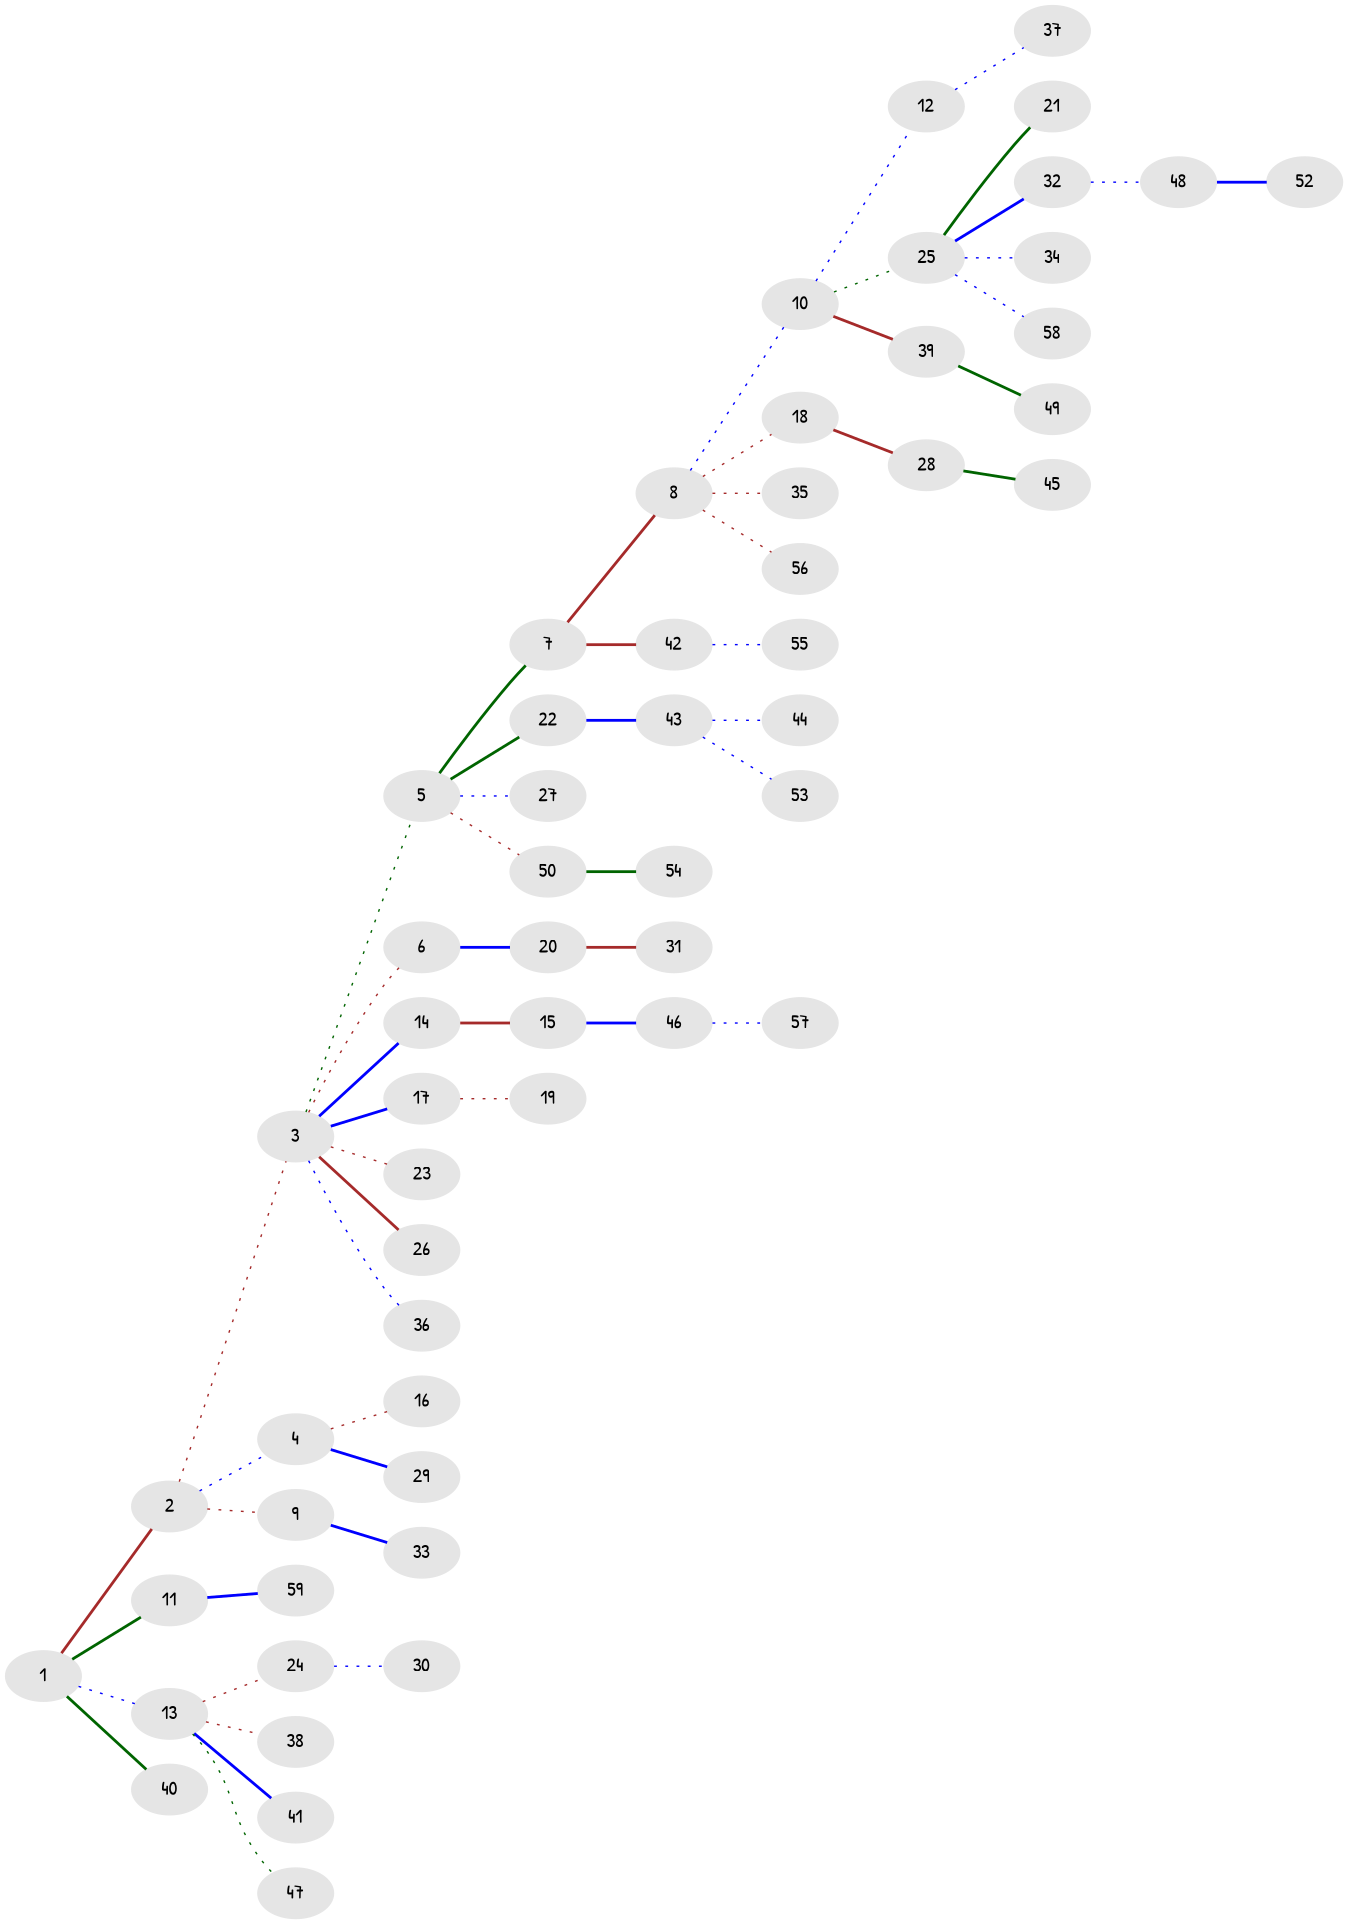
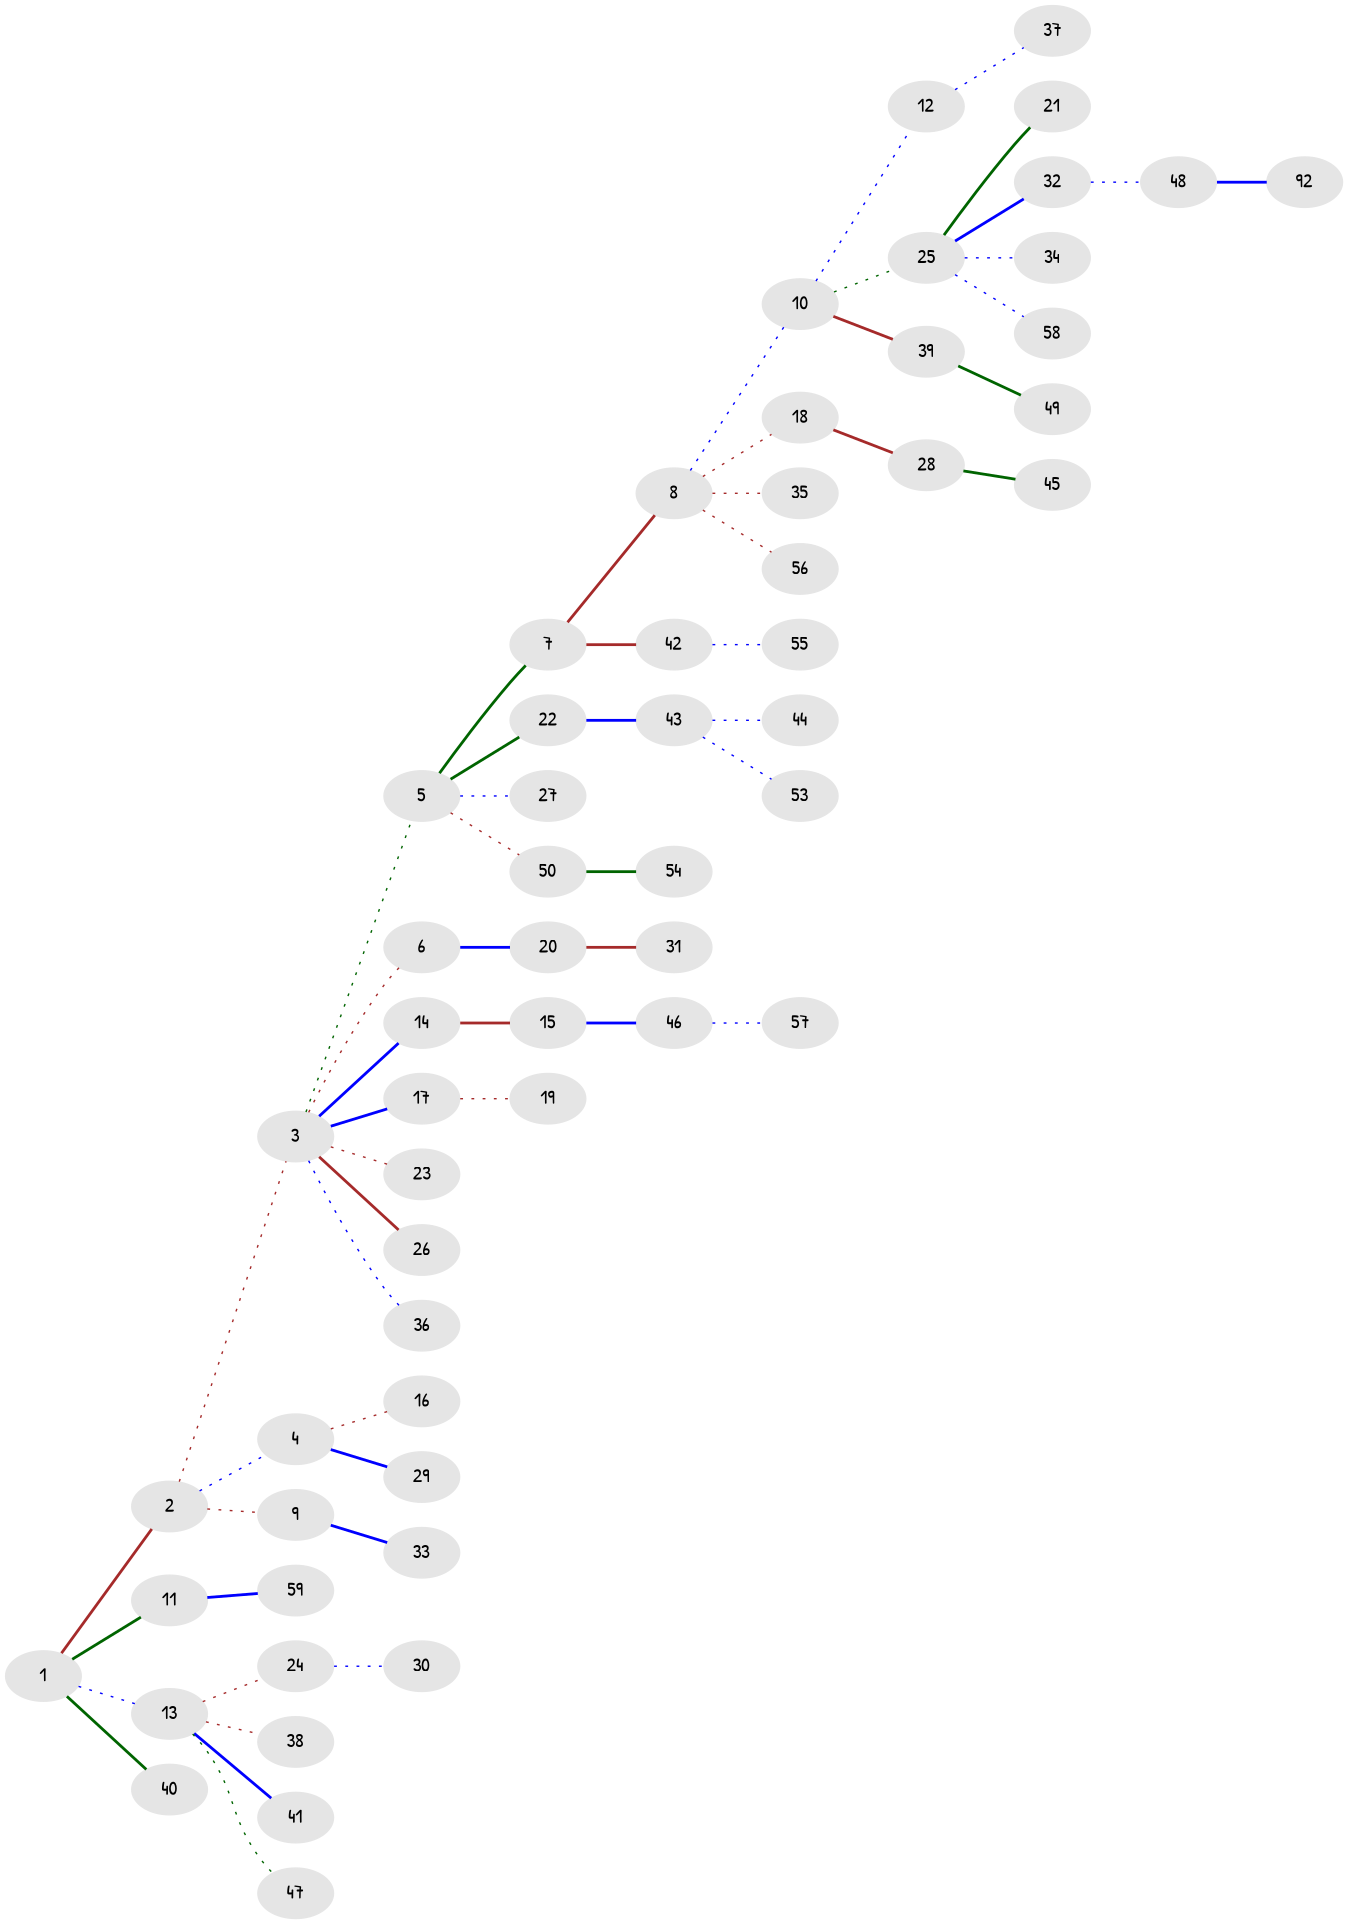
node "52": label "52" -> "92"
